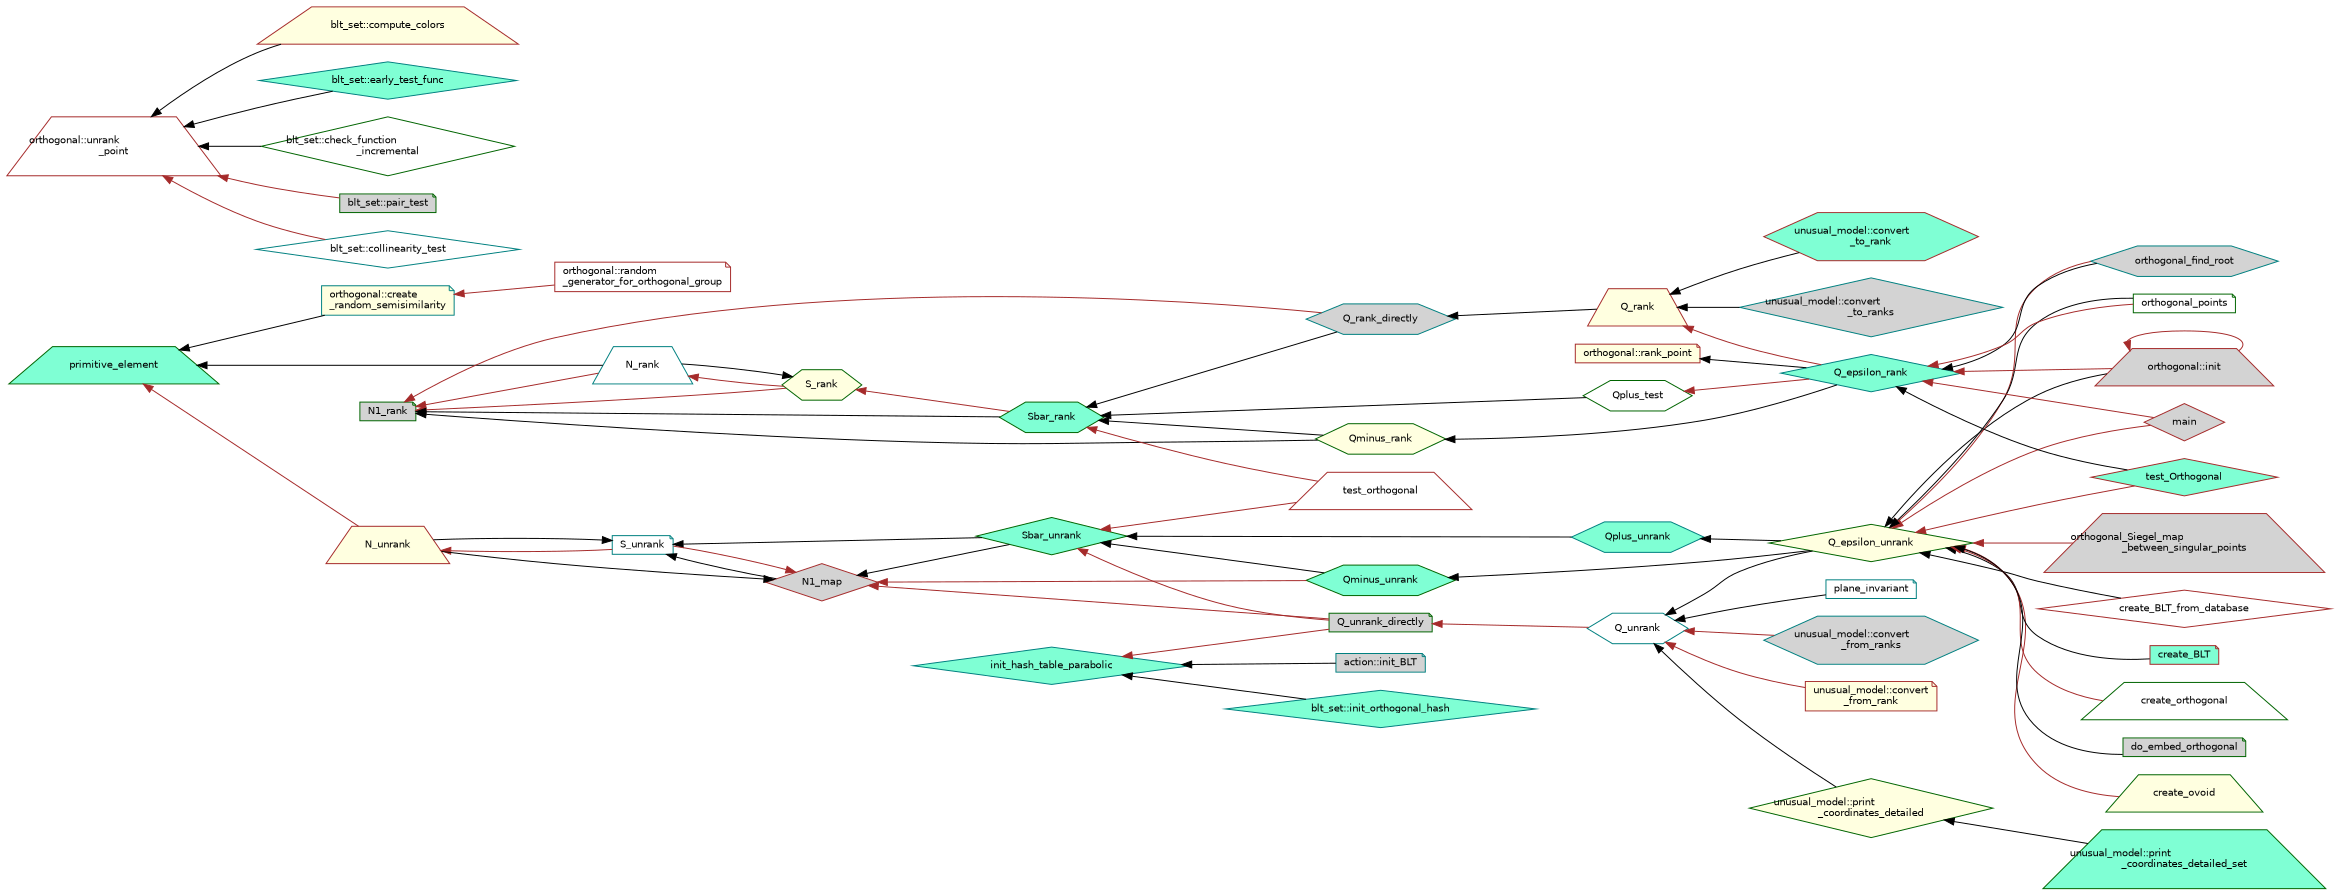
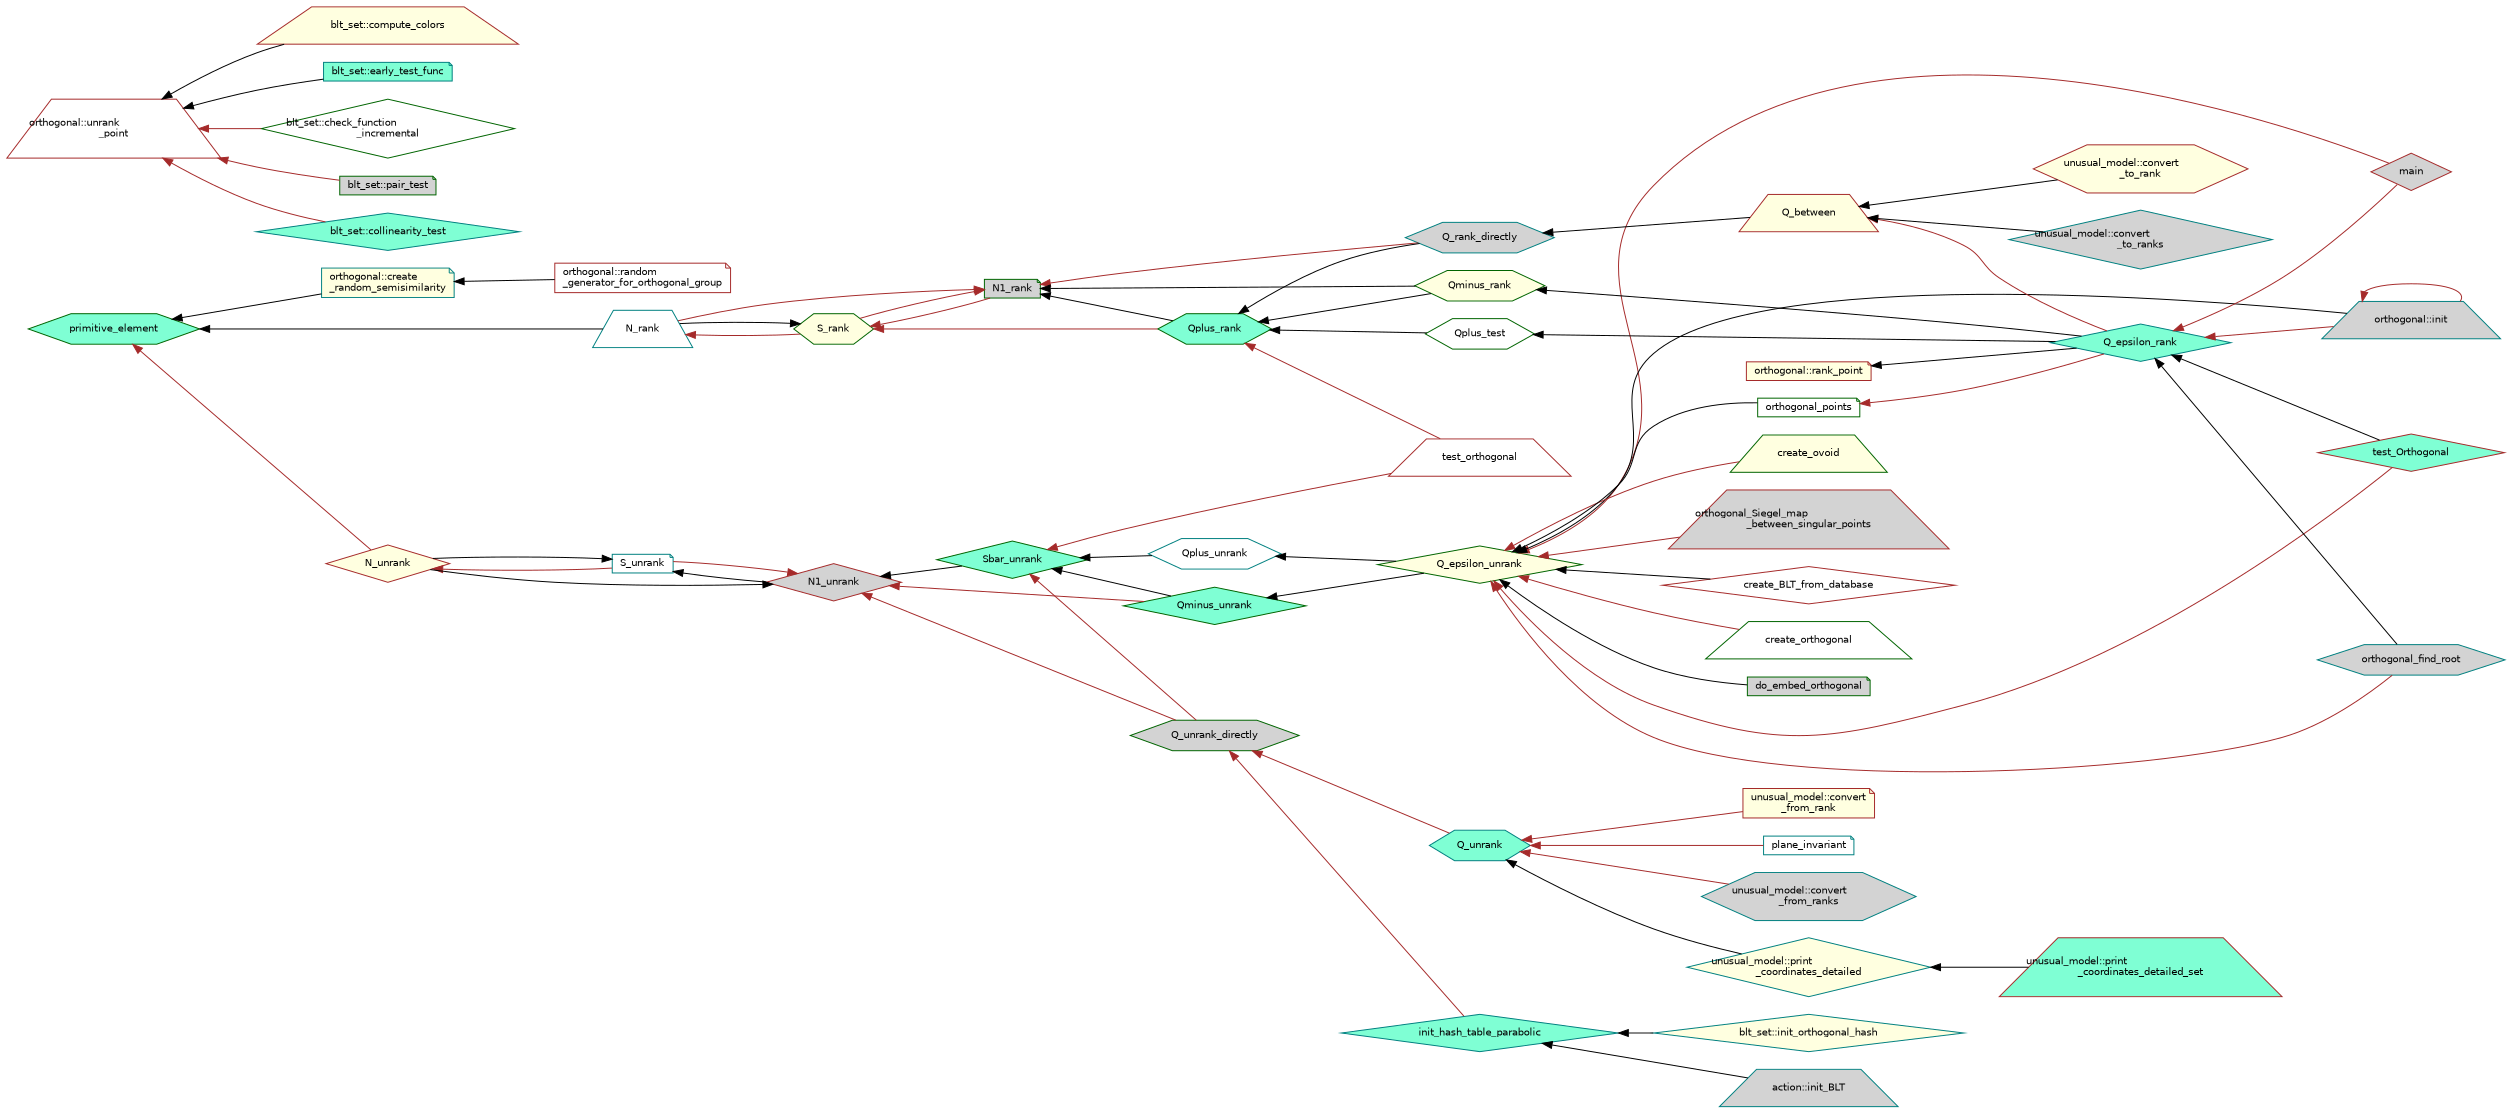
node "blt_set::early_test_func": shape diamond -> note
edge "blt_set::check_function _incremental" -> "orthogonal::unrank _point": color black -> brown
node "unusual_model::convert _to_rank": fillcolor aquamarine -> lightyellow
node "blt_set::collinearity_test": fillcolor white -> aquamarine
edge "orthogonal::random _generator_for_orthogonal_group" -> "orthogonal::create _random_semisimilarity": color brown -> black
node "Q_rank": label "Q_rank" -> "Q_between"
edge "orthogonal_points" -> "Q_epsilon_rank": reversed
edge "N1_rank" -> "S_rank": added
node "primitive_element": shape trapezium -> hexagon
node "orthogonal::init": color brown -> teal
edge "Q_epsilon_rank" -> "Qplus_test": color brown -> black
node "Sbar_rank": label "Sbar_rank" -> "Qplus_rank"
node "Qplus_unrank": fillcolor aquamarine -> white
edge "Sbar_unrank" -> "S_unrank": removed
node "N_unrank": shape trapezium -> diamond
edge "Q_epsilon_unrank" -> "Q_unrank": removed
node "Qminus_unrank": shape hexagon -> diamond
node "N1_map": label "N1_map" -> "N1_unrank"
edge "plane_invariant" -> "Q_unrank": color black -> brown
node "Q_unrank_directly": shape note -> hexagon
node "Q_unrank": fillcolor white -> aquamarine
edge "Q_unrank_directly" -> "init_hash_table_parabolic": reversed
node "create_BLT": removed
node "action::init_BLT": shape note -> trapezium
node "blt_set::init_orthogonal_hash": fillcolor aquamarine -> lightyellow
node "unusual_model::print _coordinates_detailed": color darkgreen -> teal
node "unusual_model::print _coordinates_detailed_set": color darkgreen -> brown
